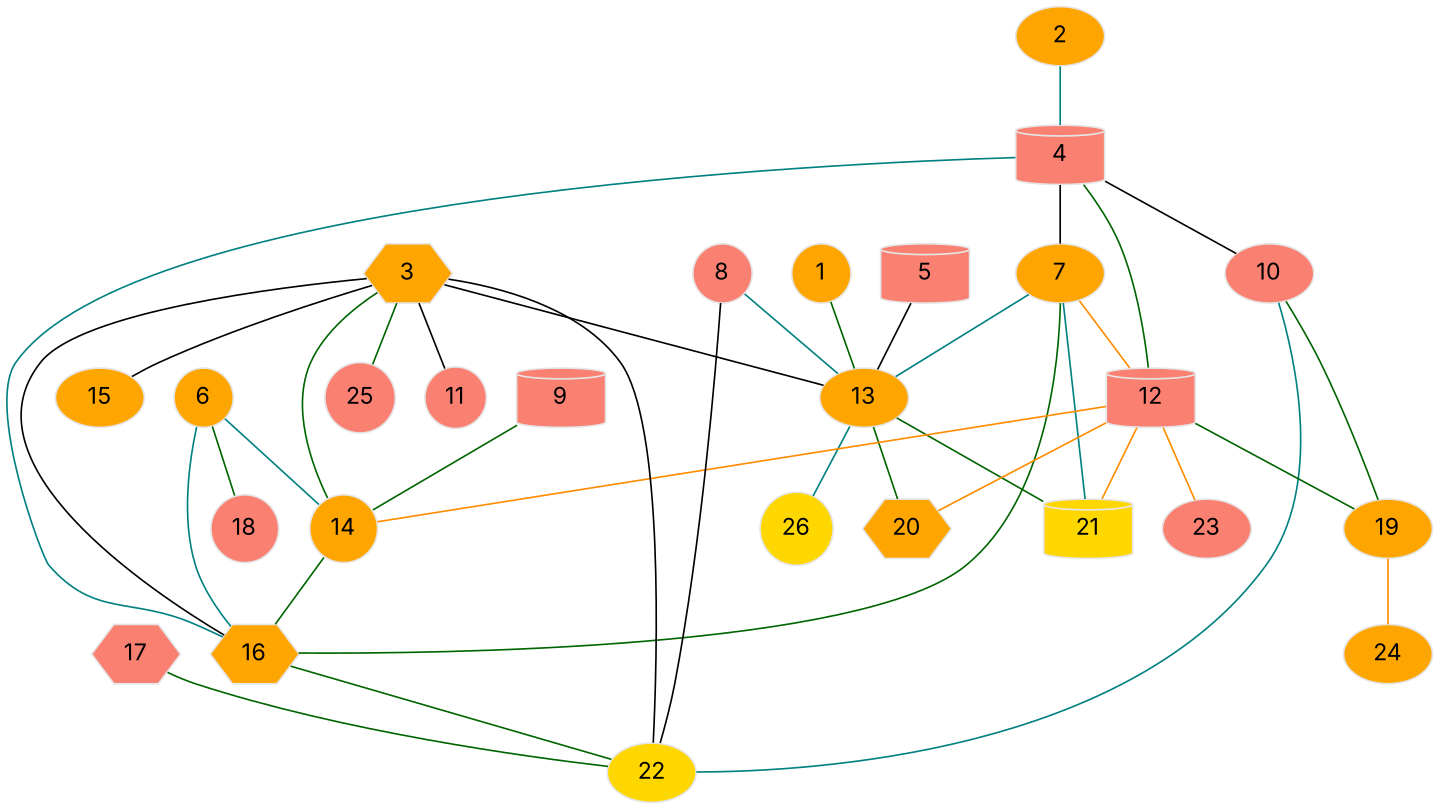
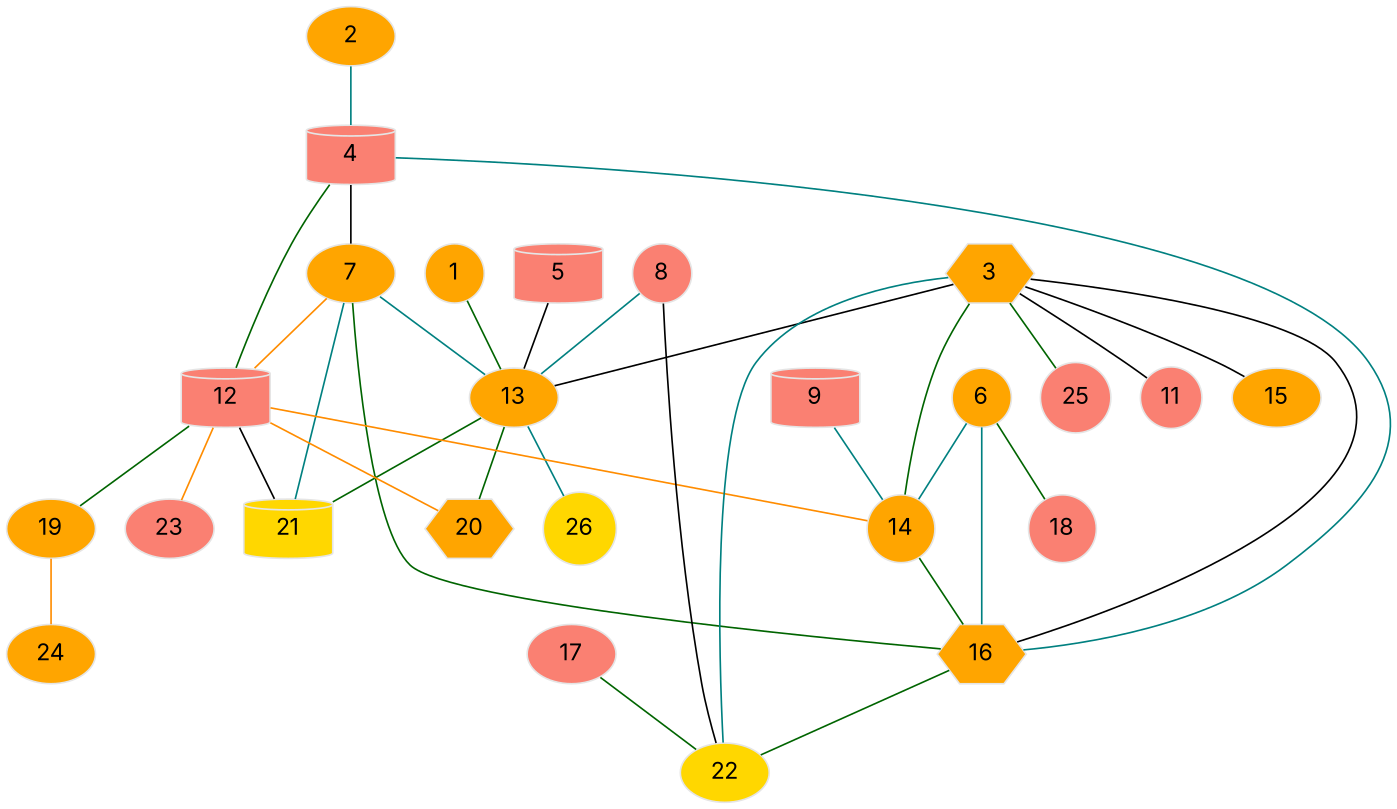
node "10": removed
edge "3" -- "22": color black -> teal
edge "12" -- "21": color darkorange -> black
edge "9" -- "14": color darkgreen -> teal
node "17": shape hexagon -> ellipse
